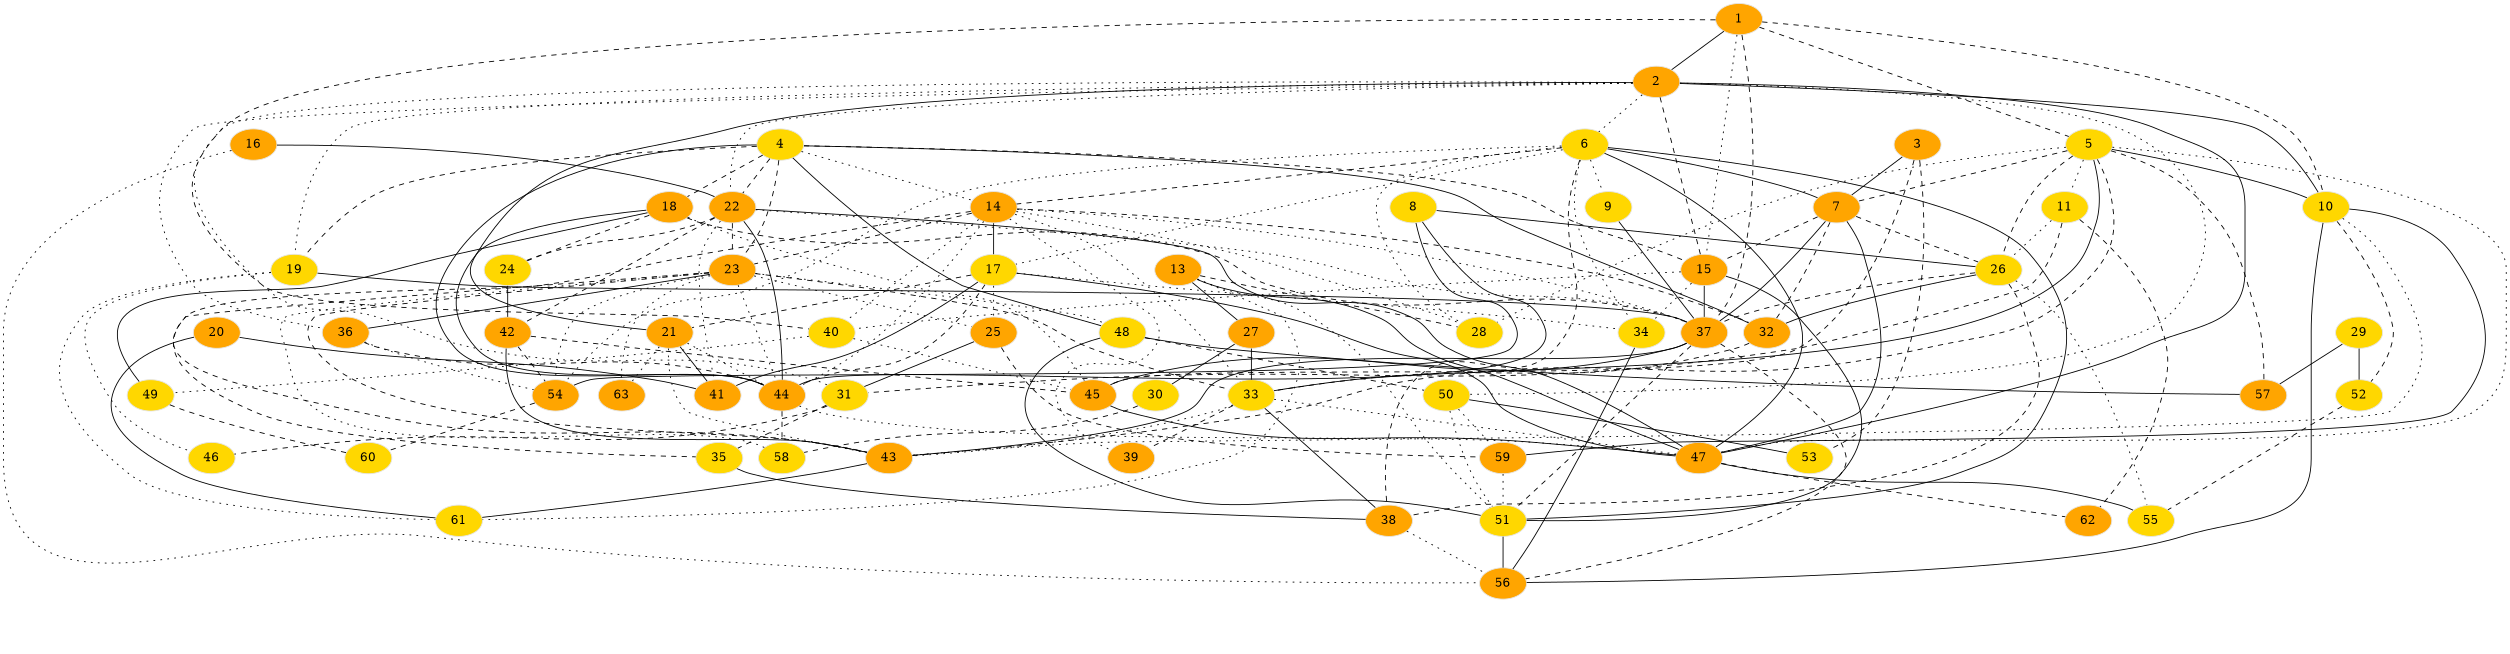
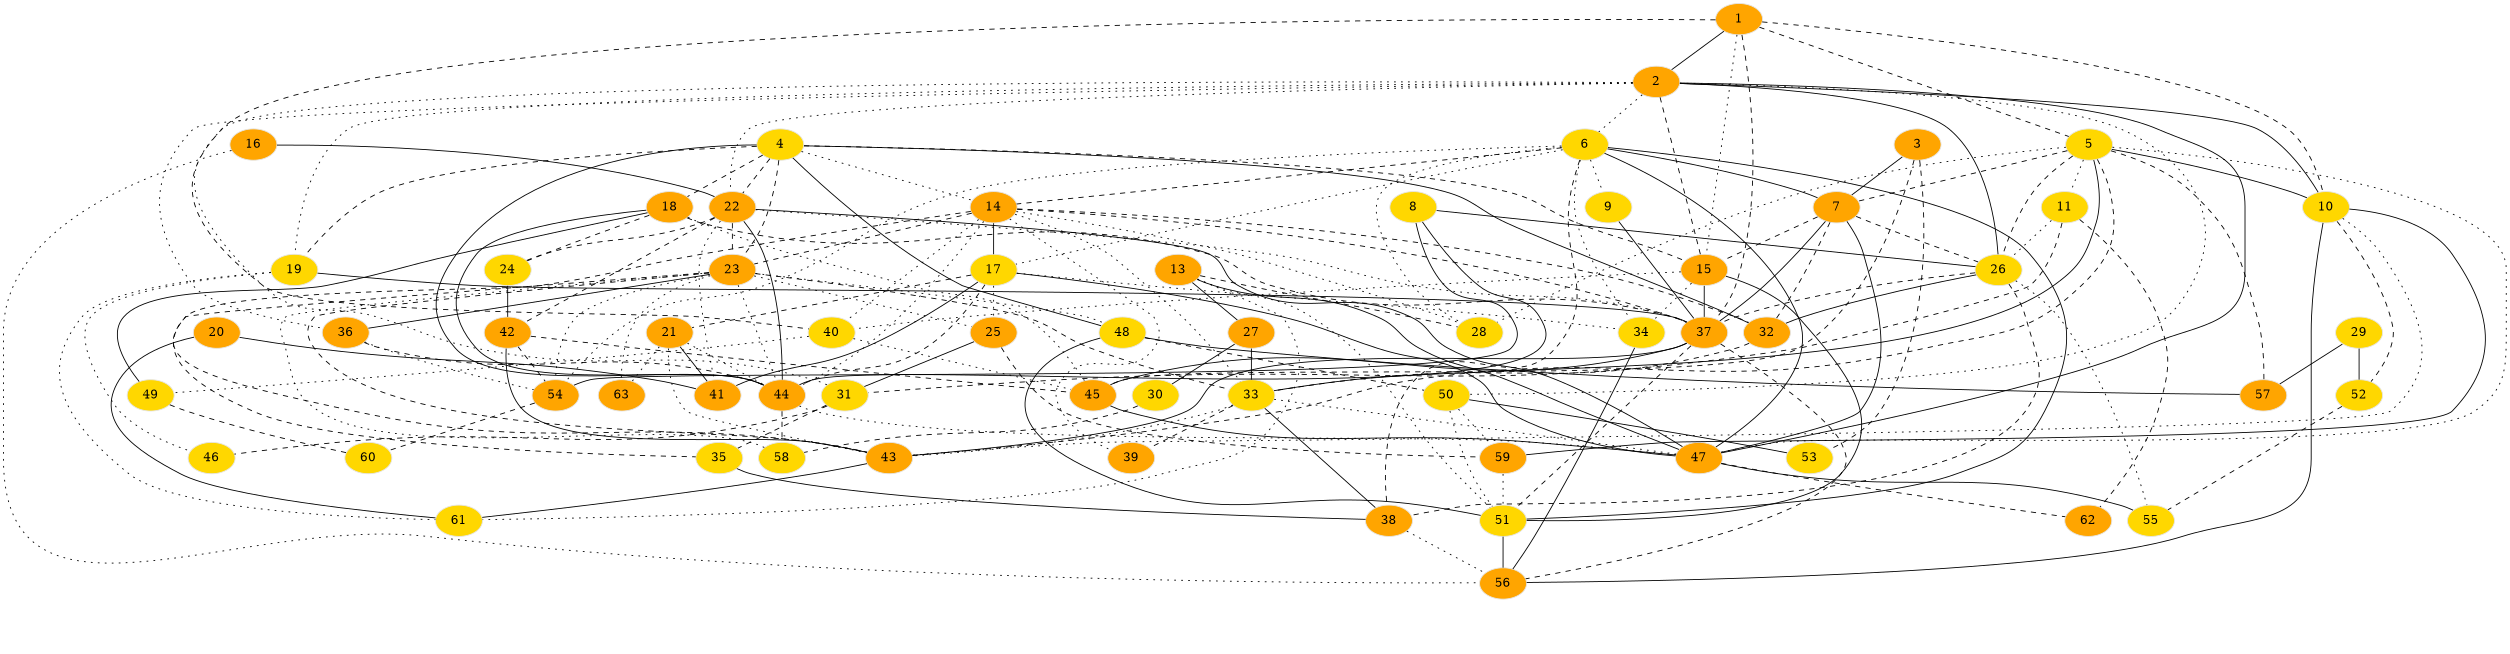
edge "2" -- "21": now "2" -- "26"
edge "14" -- "37": style dotted -> dashed
